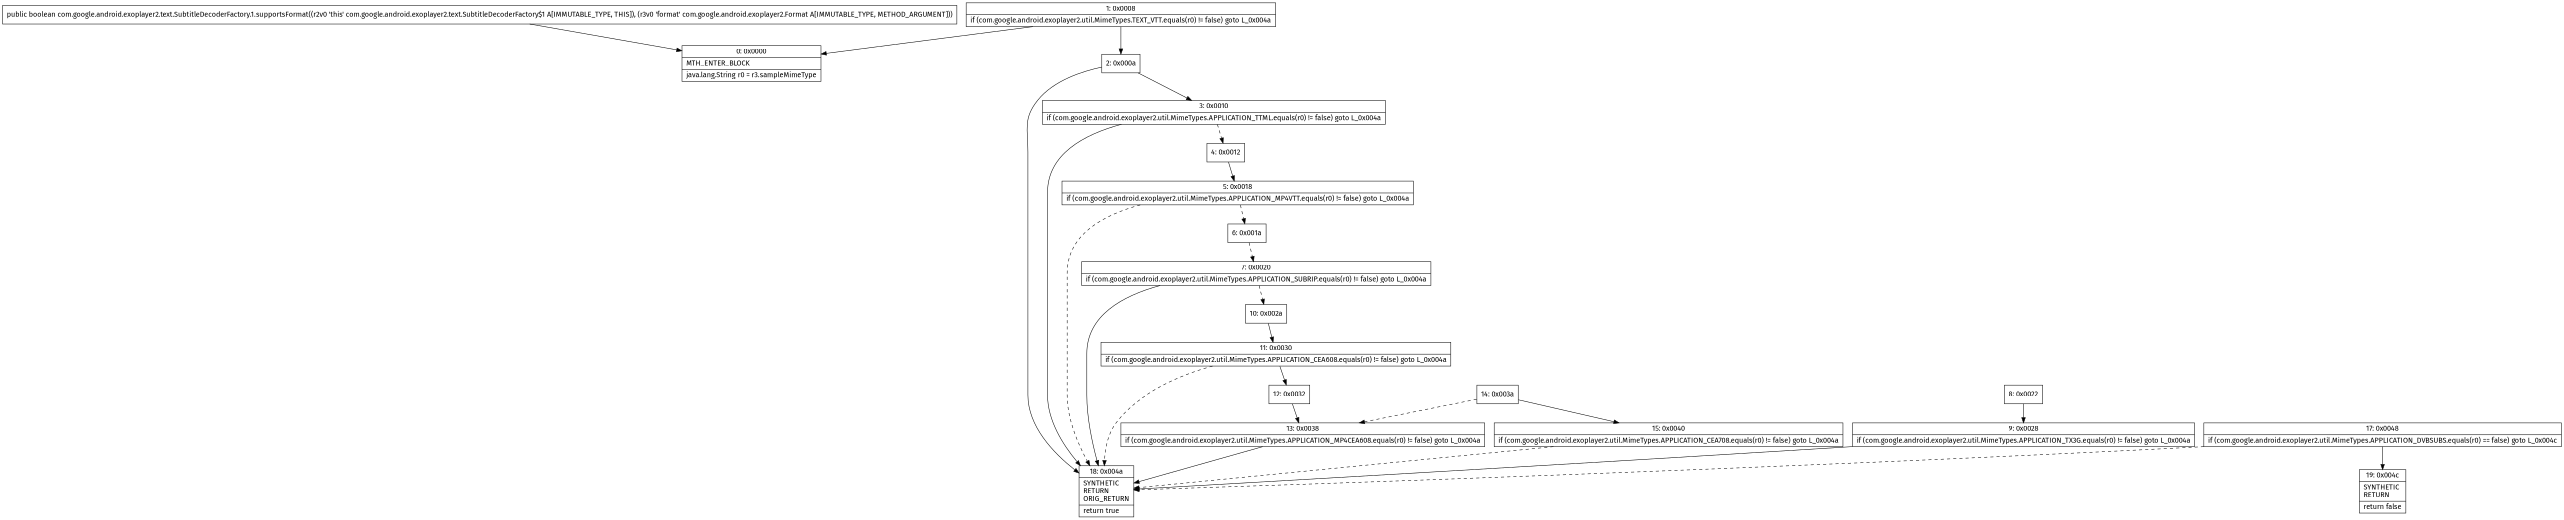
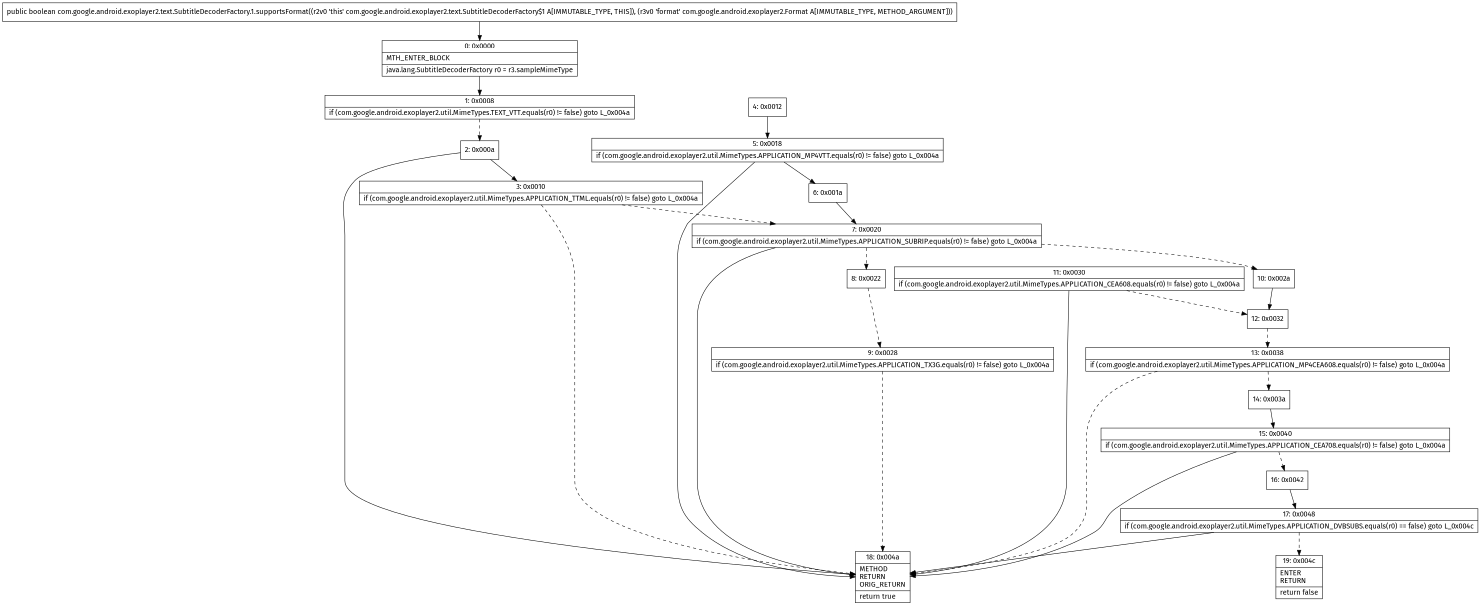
edge "1: 0x0008" -> "2: 0x000a": style solid -> dashed
edge "1: 0x0008" -> "0: 0x0000": reversed
node "0: 0x0000": text "java.lang.String r0 = r3.sampleMimeType" -> "java.lang.SubtitleDecoderFactory r0 = r3.sampleMimeType"
edge "3: 0x0010" -> "4: 0x0012": now "3: 0x0010" -> "7: 0x0020"
edge "5: 0x0018" -> "6: 0x001a": style dashed -> solid
edge "6: 0x001a" -> "7: 0x0020": style dashed -> solid
edge "7: 0x0020" -> "8: 0x0022": added
edge "3: 0x0010" -> "18: 0x004a": style solid -> dashed
edge "5: 0x0018" -> "18: 0x004a": style dashed -> solid
edge "10: 0x002a" -> "11: 0x0030": now "10: 0x002a" -> "12: 0x0032"
edge "11: 0x0030" -> "12: 0x0032": style solid -> dashed
edge "11: 0x0030" -> "18: 0x004a": style dashed -> solid
edge "12: 0x0032" -> "13: 0x0038": style solid -> dashed
edge "14: 0x003a" -> "13: 0x0038": reversed
edge "8: 0x0022" -> "9: 0x0028": style solid -> dashed
edge "17: 0x0048" -> "19: 0x004c": style solid -> dashed
edge "13: 0x0038" -> "18: 0x004a": style solid -> dashed
edge "15: 0x0040" -> "18: 0x004a": style dashed -> solid
edge "9: 0x0028" -> "18: 0x004a": style solid -> dashed
edge "17: 0x0048" -> "18: 0x004a": style dashed -> solid
node "16: 0x0042": added
node "18: 0x004a": text "SYNTHETIC" -> "METHOD"
node "19: 0x004c": text "SYNTHETIC" -> "ENTER"
